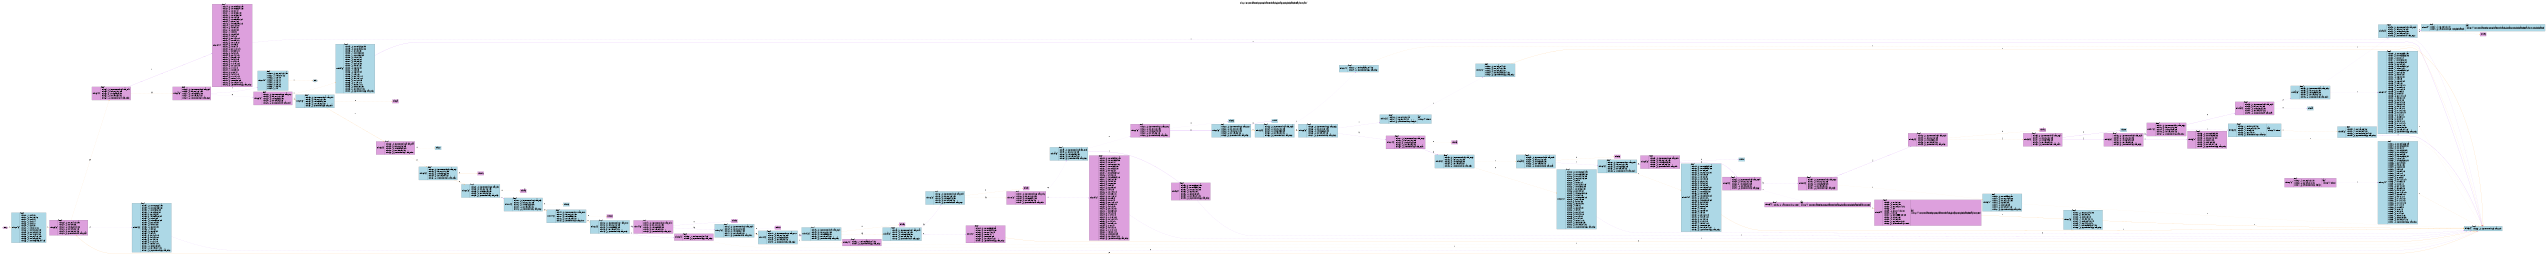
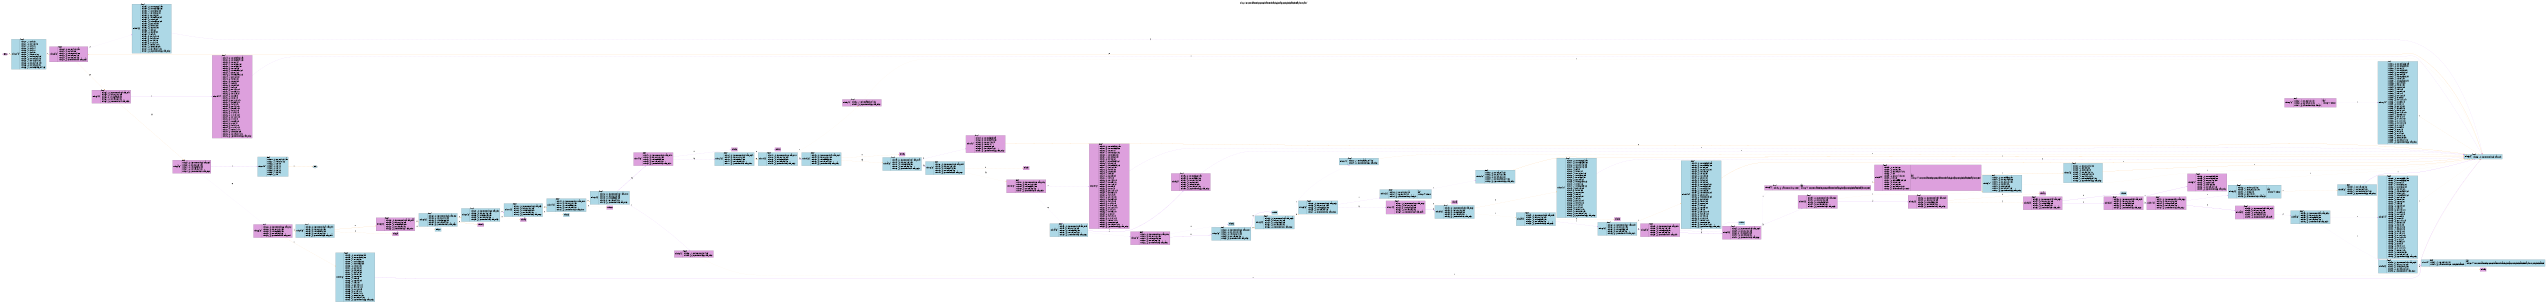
node "0x4022a9": removed
